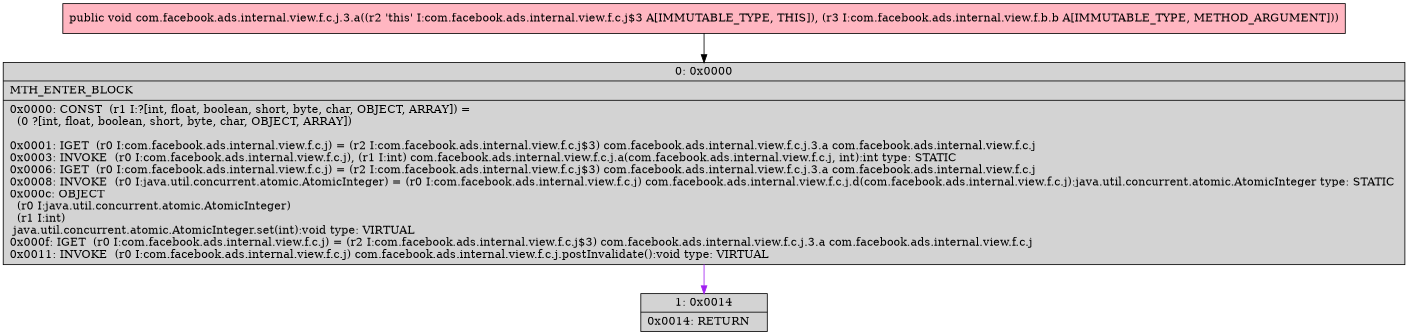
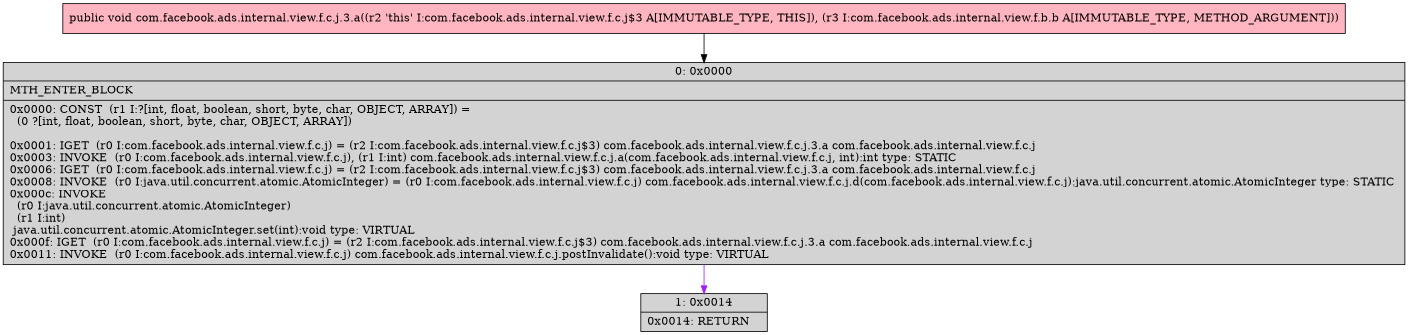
node "0: 0x0000": text "0x000c: OBJECT" -> "0x000c: INVOKE"
